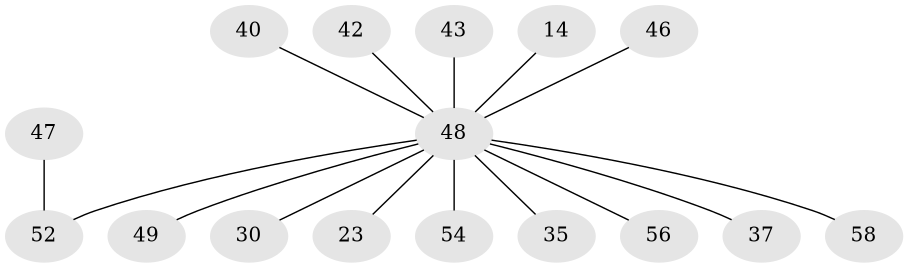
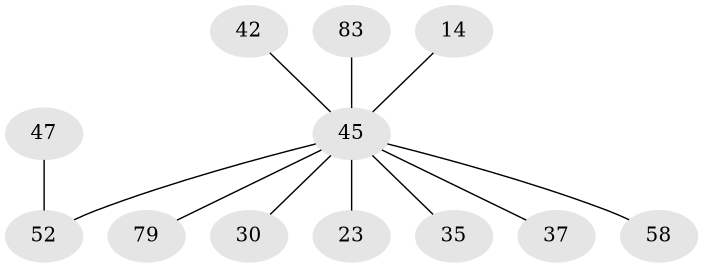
node "40": removed
node "43": label "43" -> "83"
node "46": removed
node "48": label "48" -> "45"
node "49": label "49" -> "79"
node "54": removed
node "56": removed
